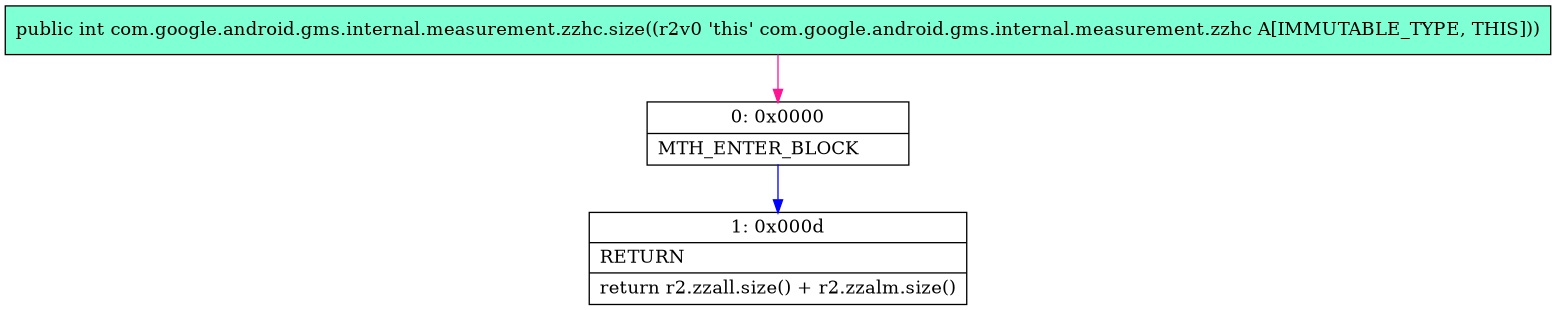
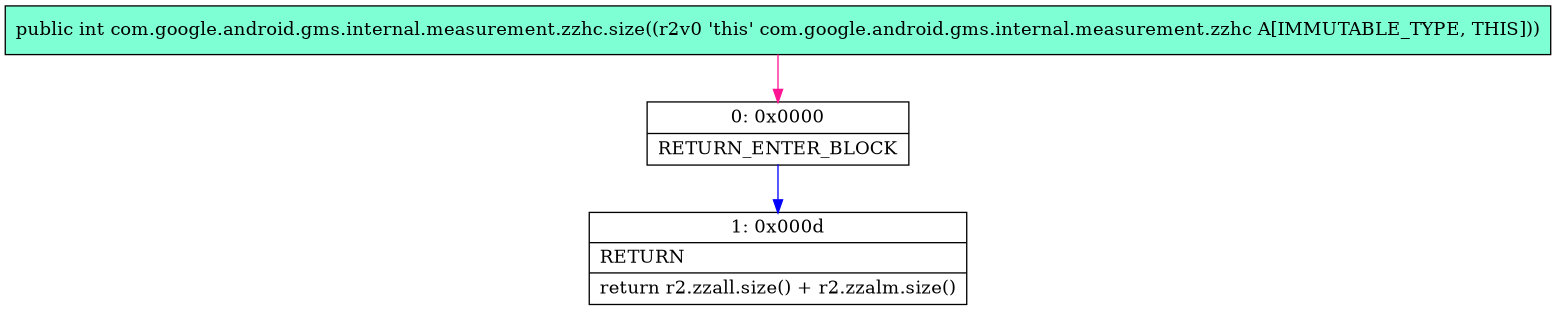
node "0: 0x0000": text "MTH_ENTER_BLOCK" -> "RETURN_ENTER_BLOCK"
